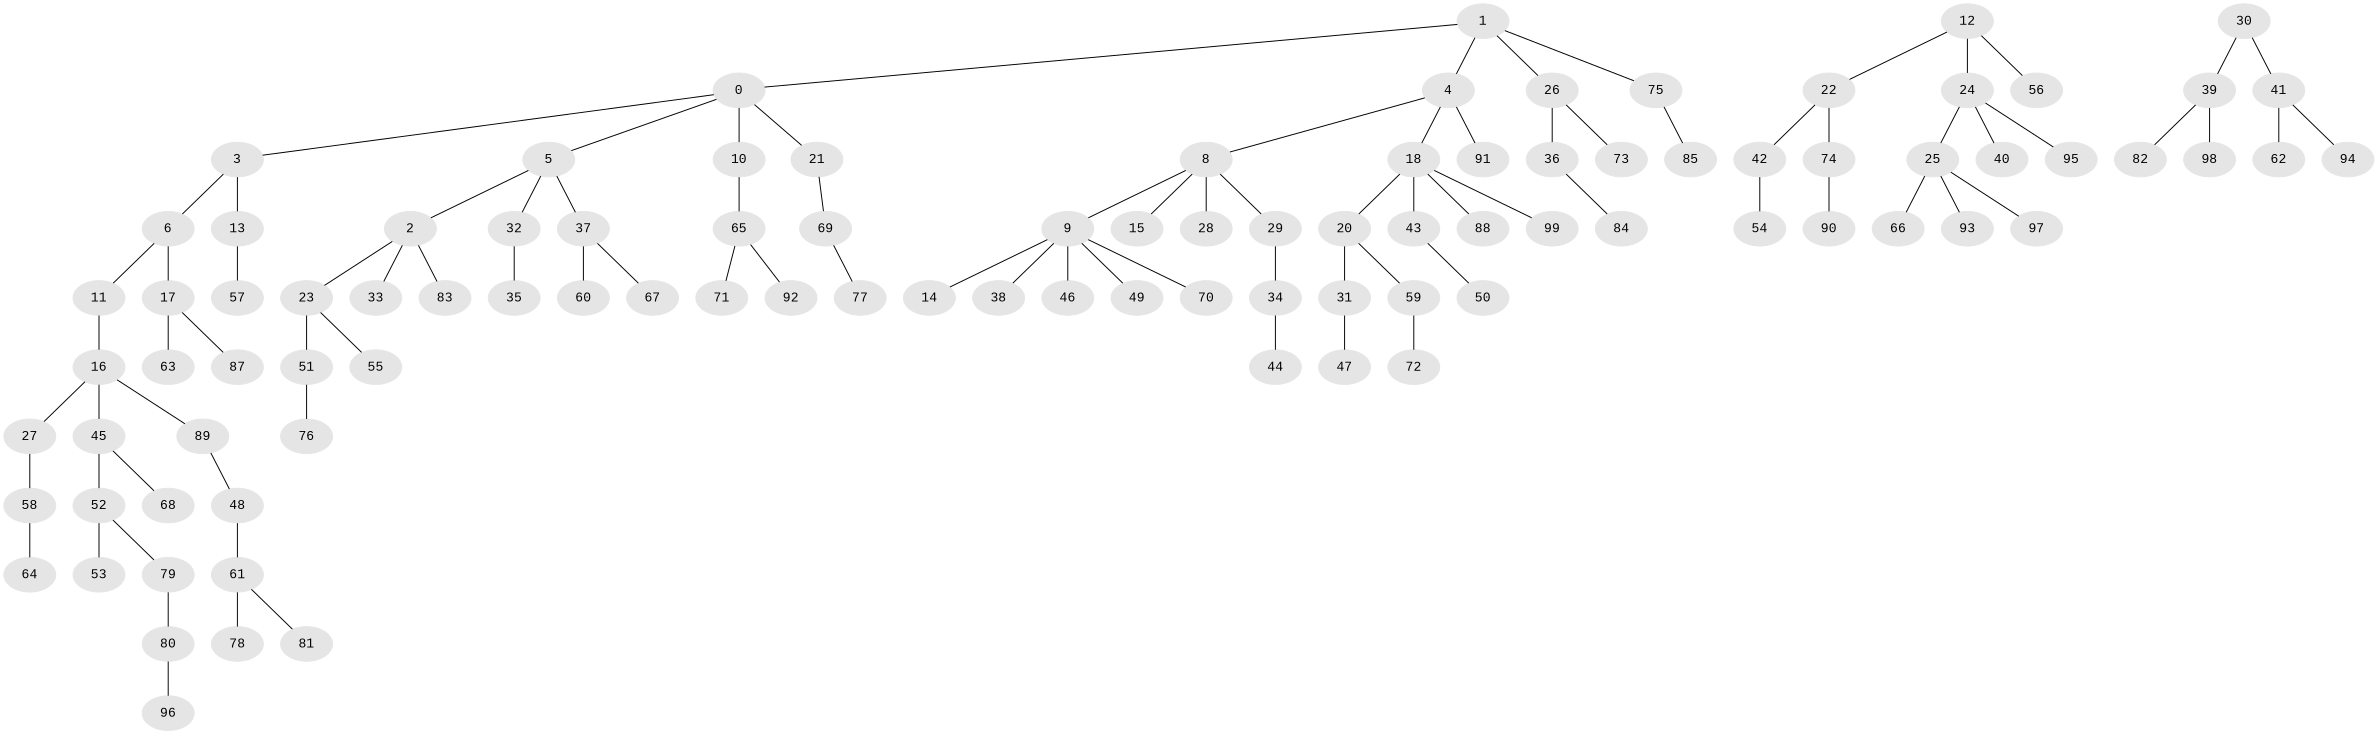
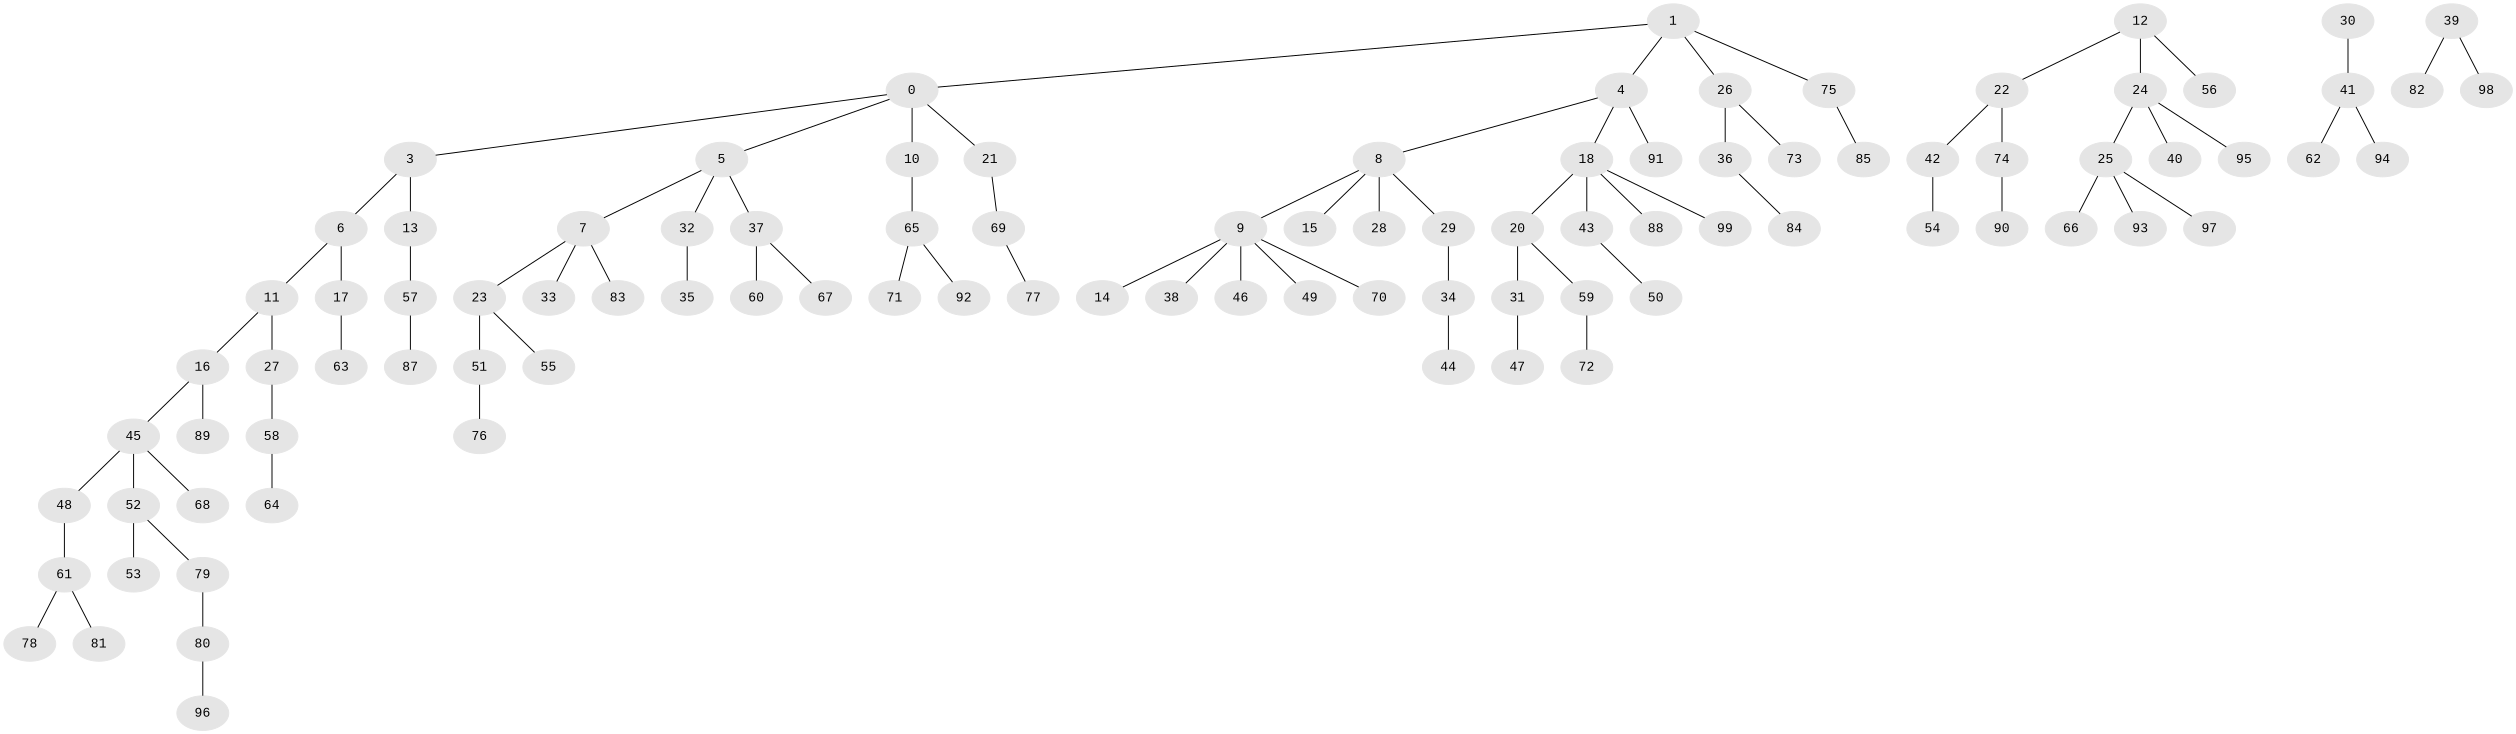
edge "30" -- "39": removed
node "2": label "2" -> "7"
edge "17" -- "87": now "57" -- "87"
edge "16" -- "27": now "11" -- "27"
edge "89" -- "48": now "45" -- "48"
